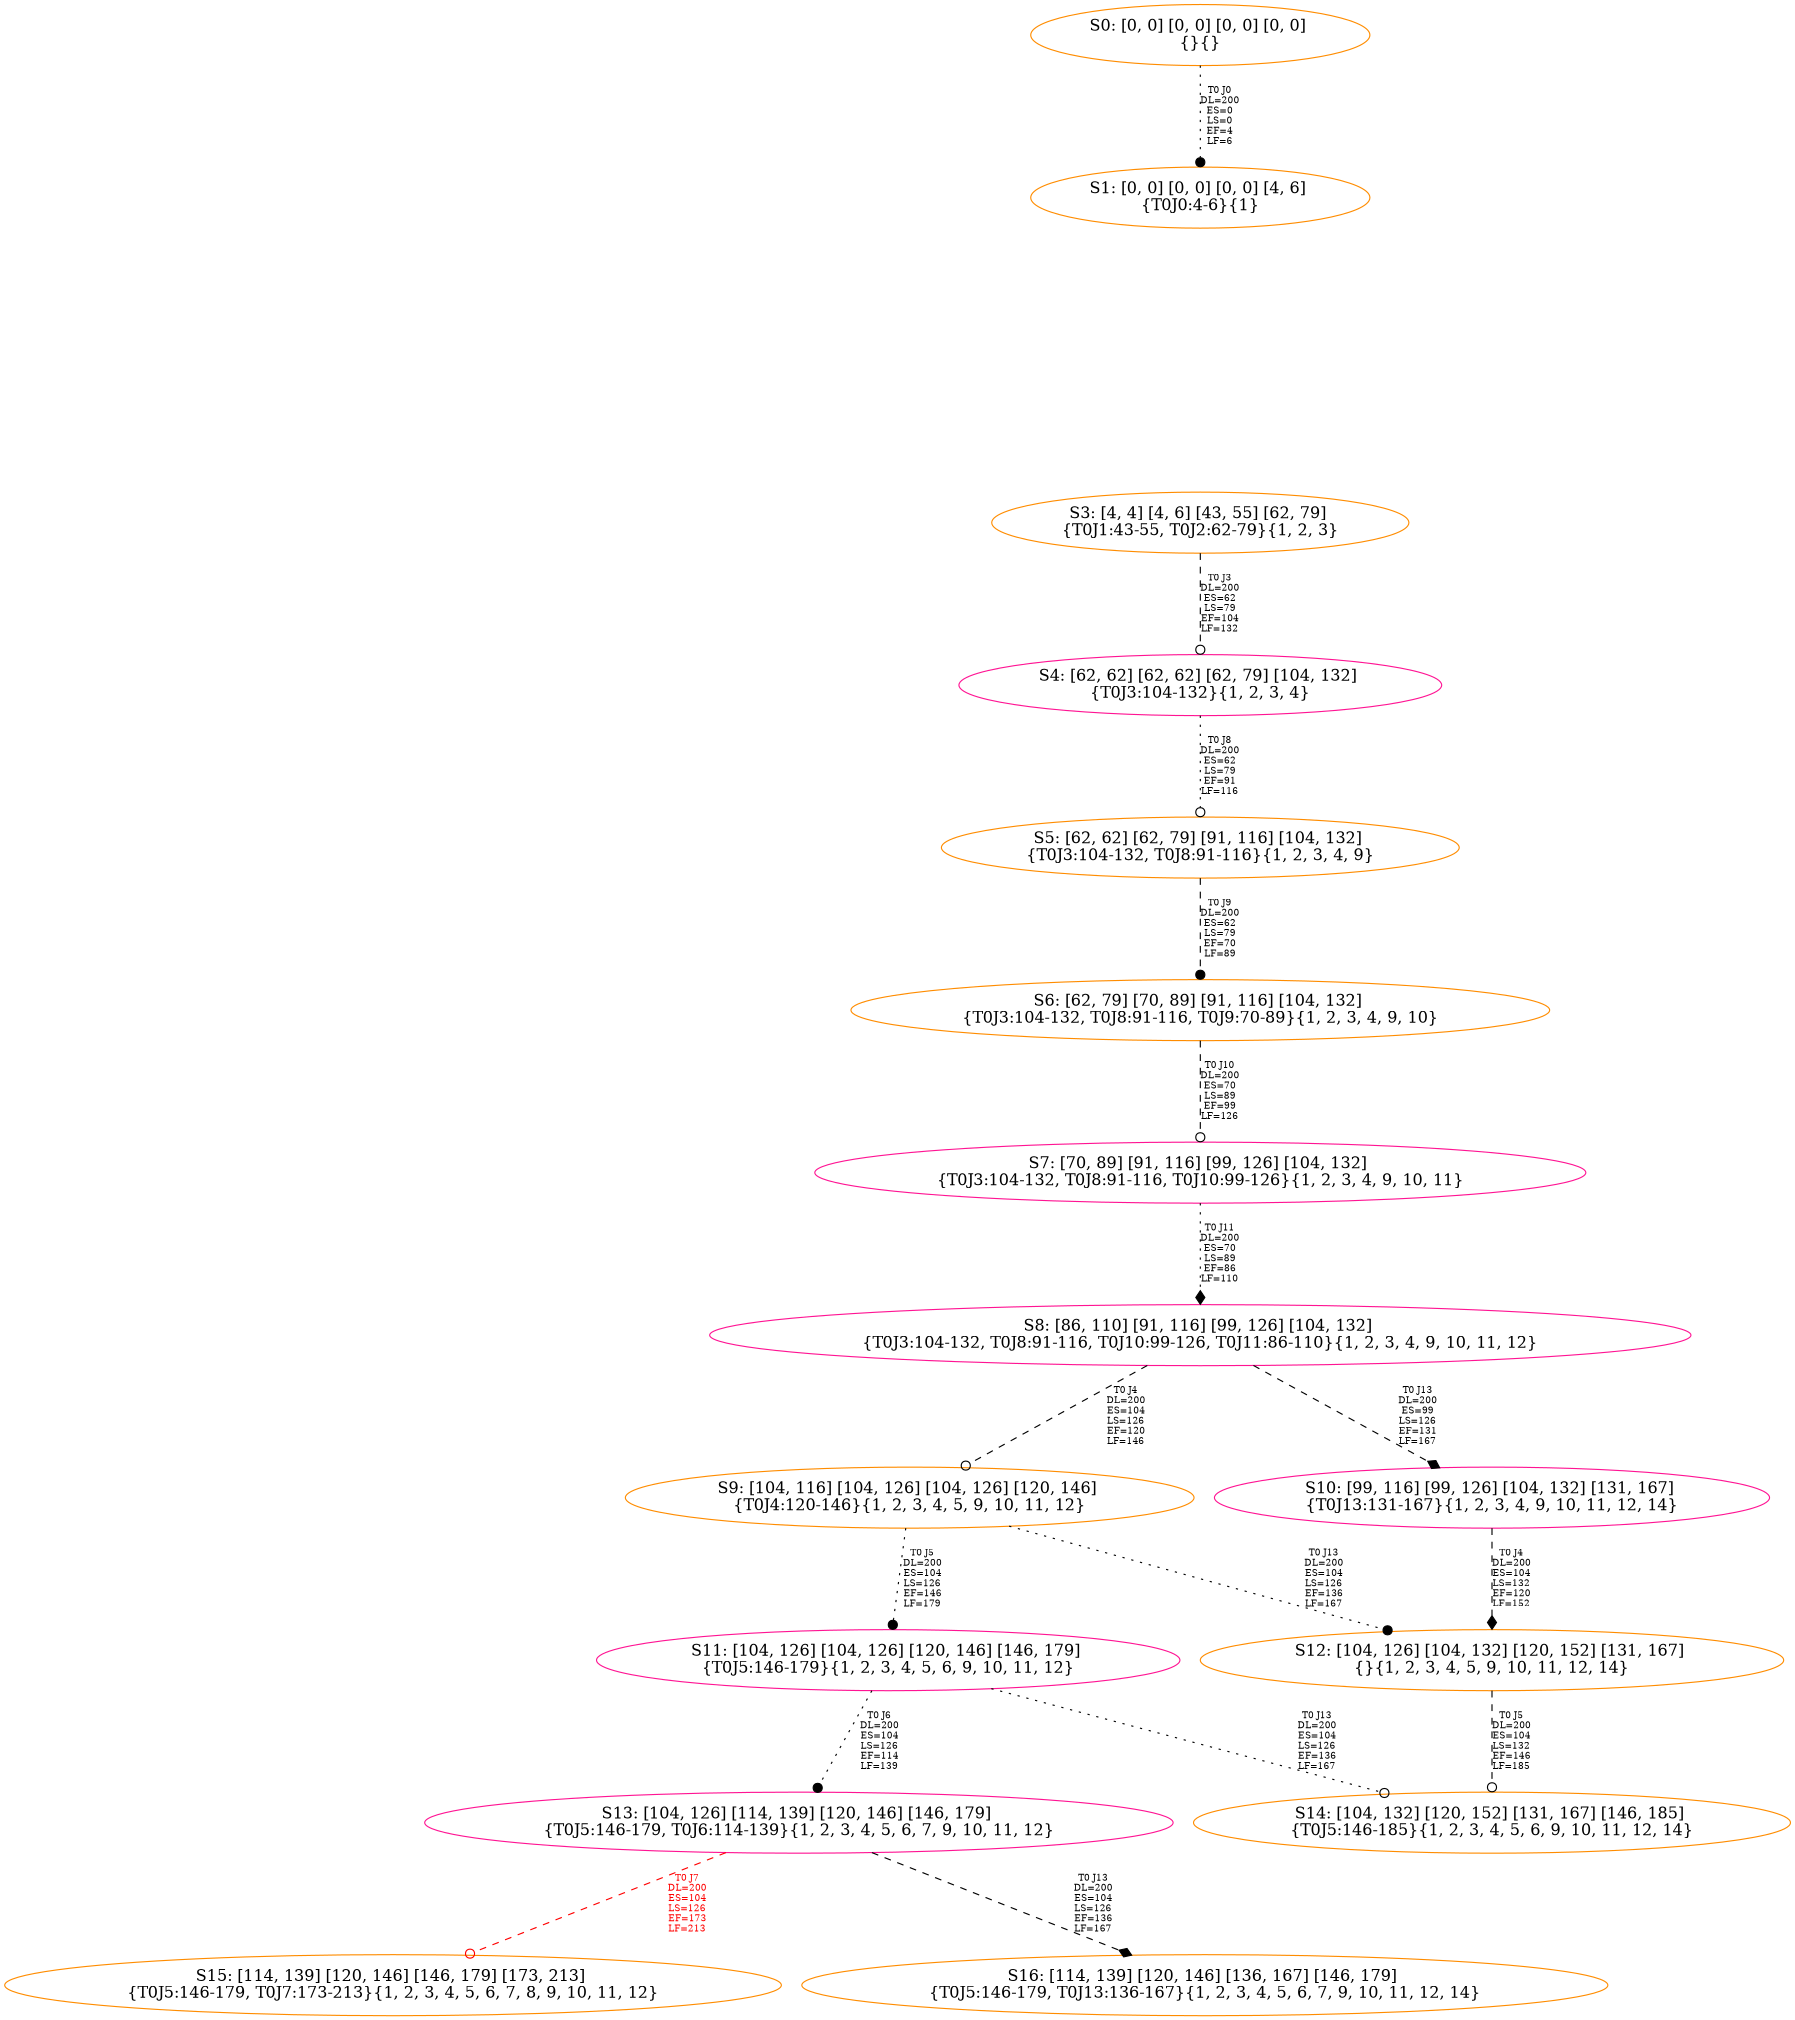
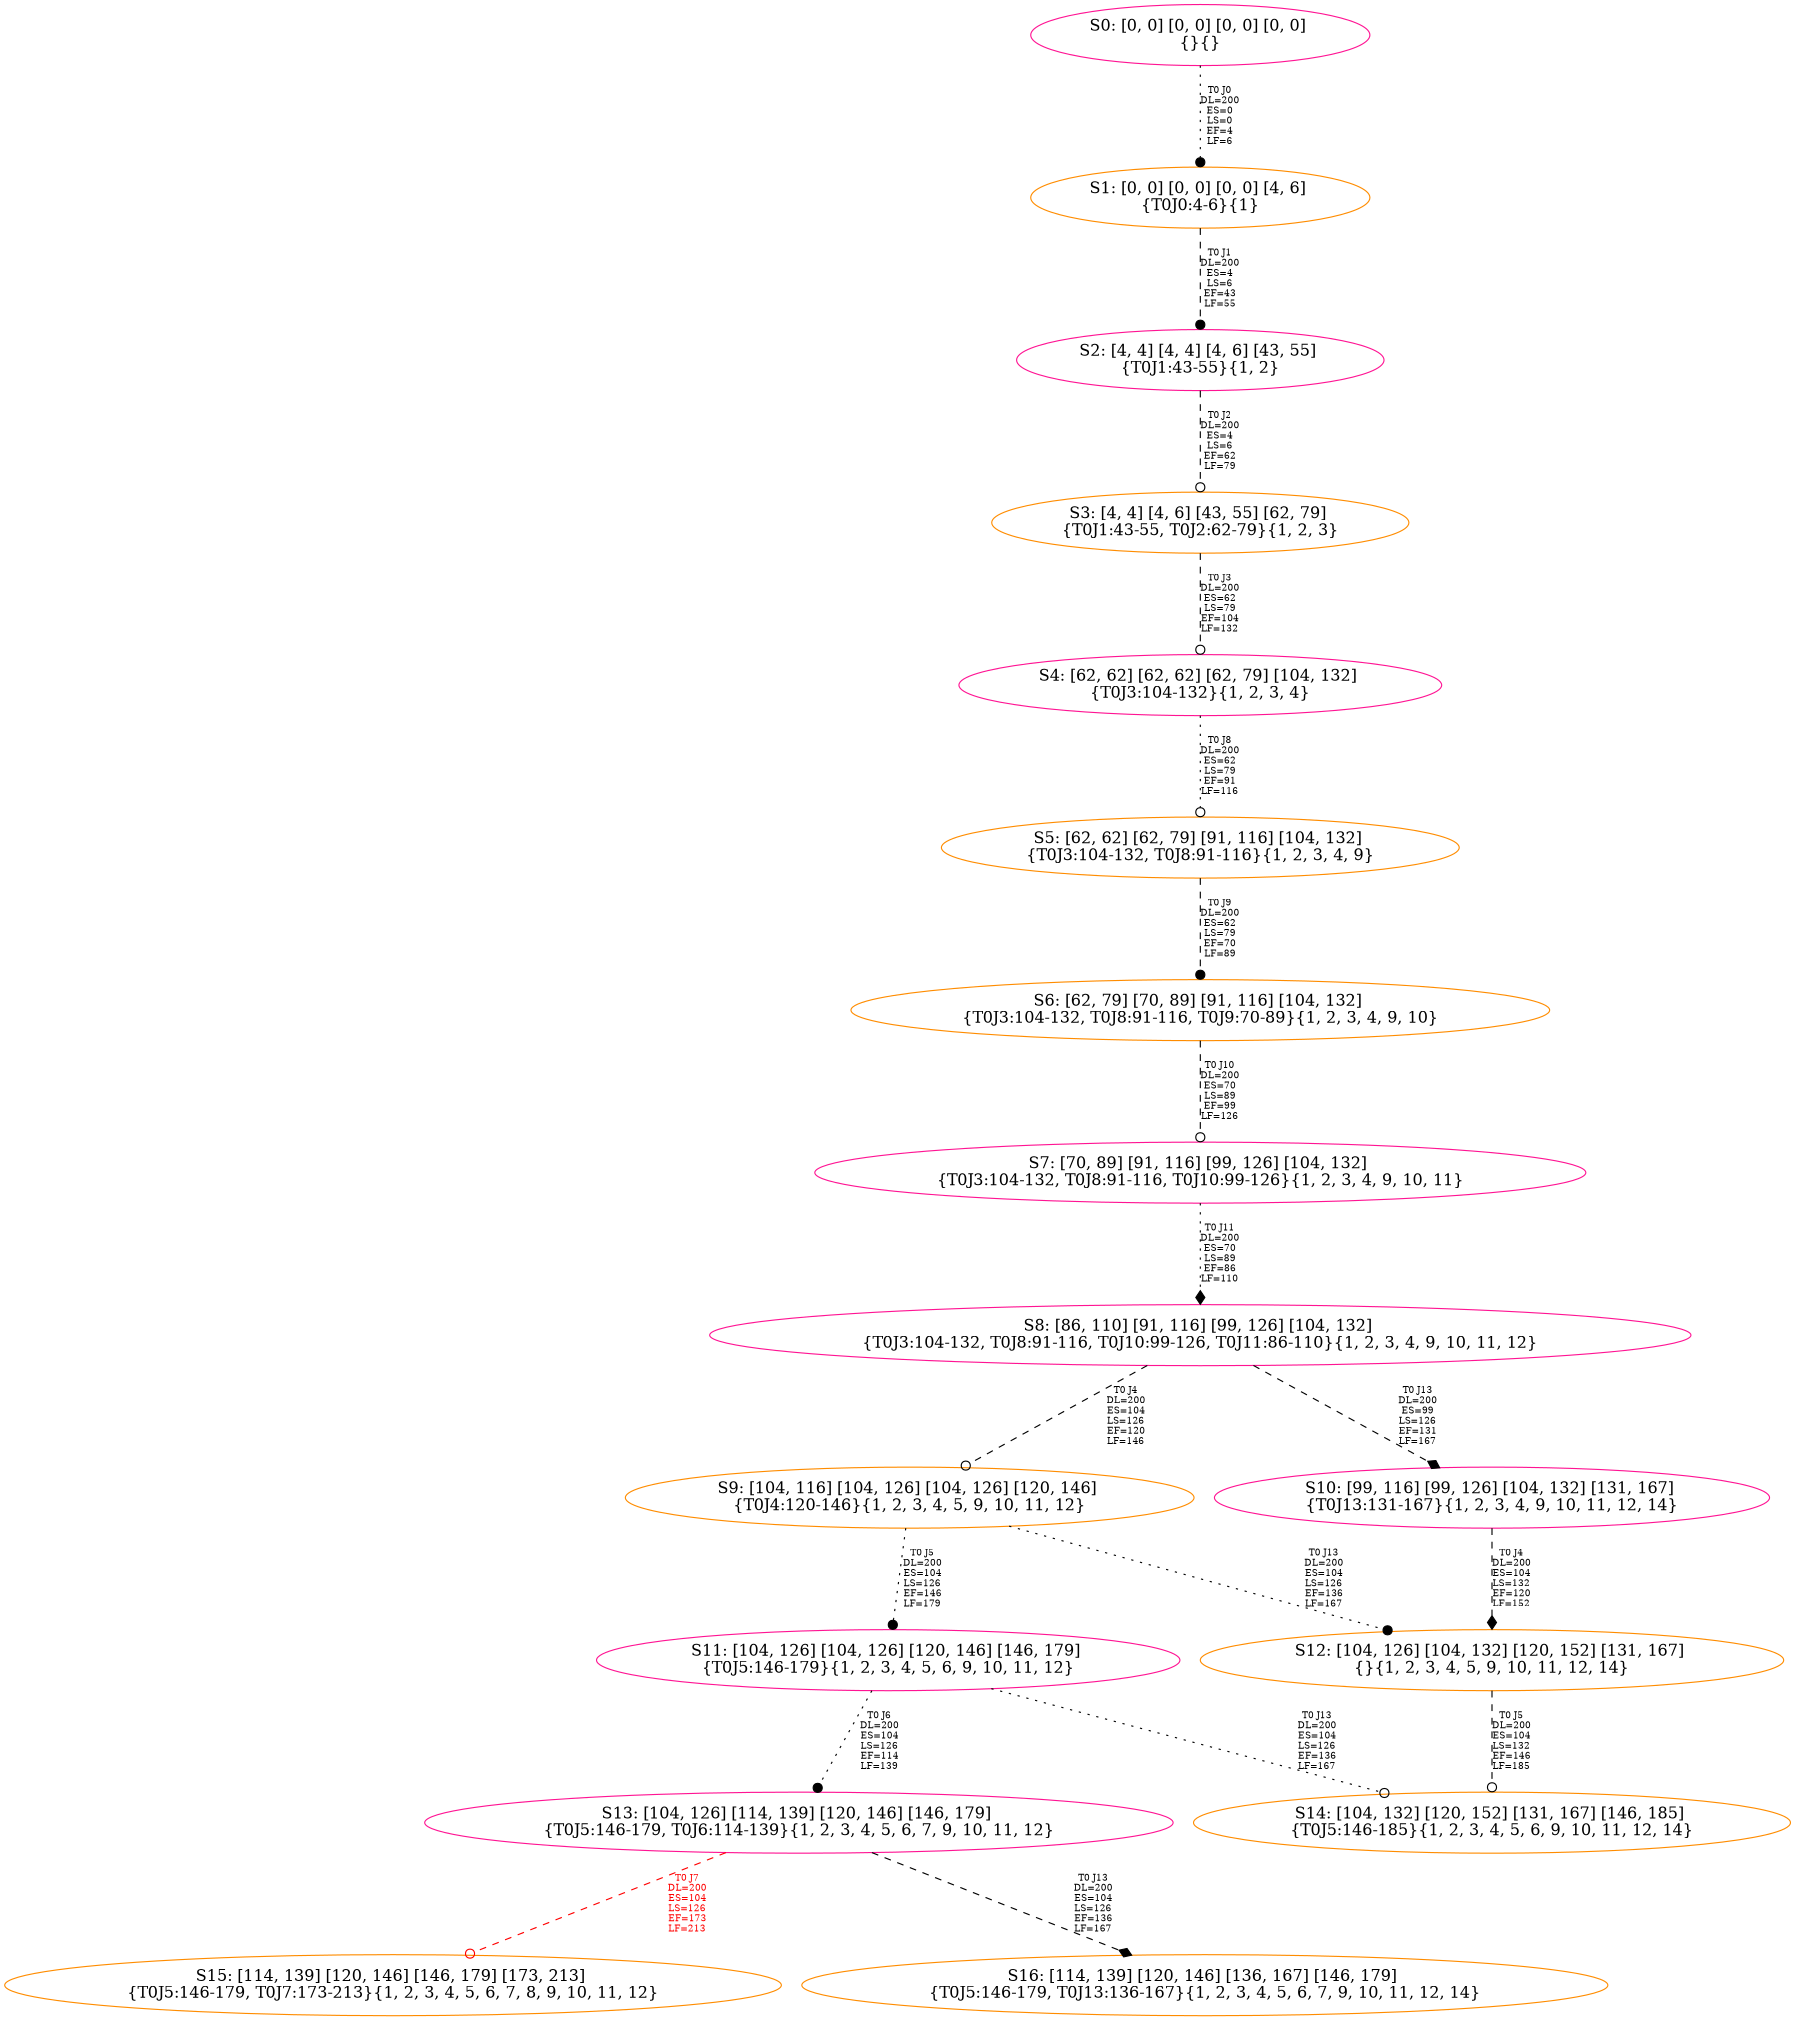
node "S0: [0, 0] [0, 0] [0, 0] [0, 0] {}{}": color darkorange -> deeppink
node "S2: [4, 4] [4, 4] [4, 6] [43, 55] {T0J1:43-55}{1, 2}": added
